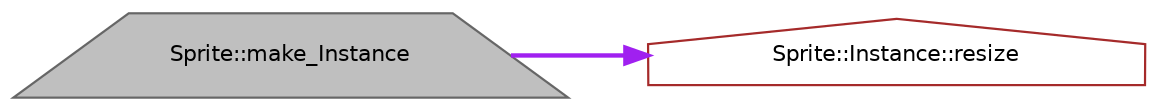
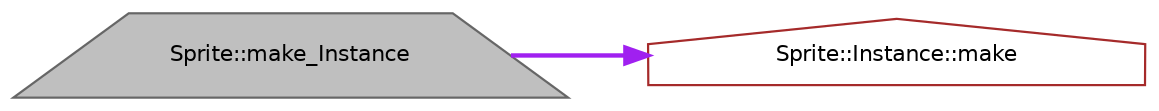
node "Sprite::Instance::resize": label "Sprite::Instance::resize" -> "Sprite::Instance::make"
